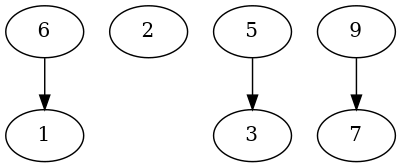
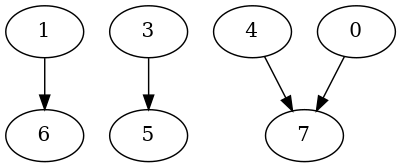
node "2": removed
node "4": added
node "9": label "9" -> "0"
edge "6" -> "1": reversed
edge "5" -> "3": reversed
